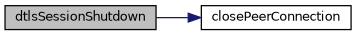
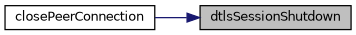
edge "dtlsSessionShutdown" -> "closePeerConnection": reversed
